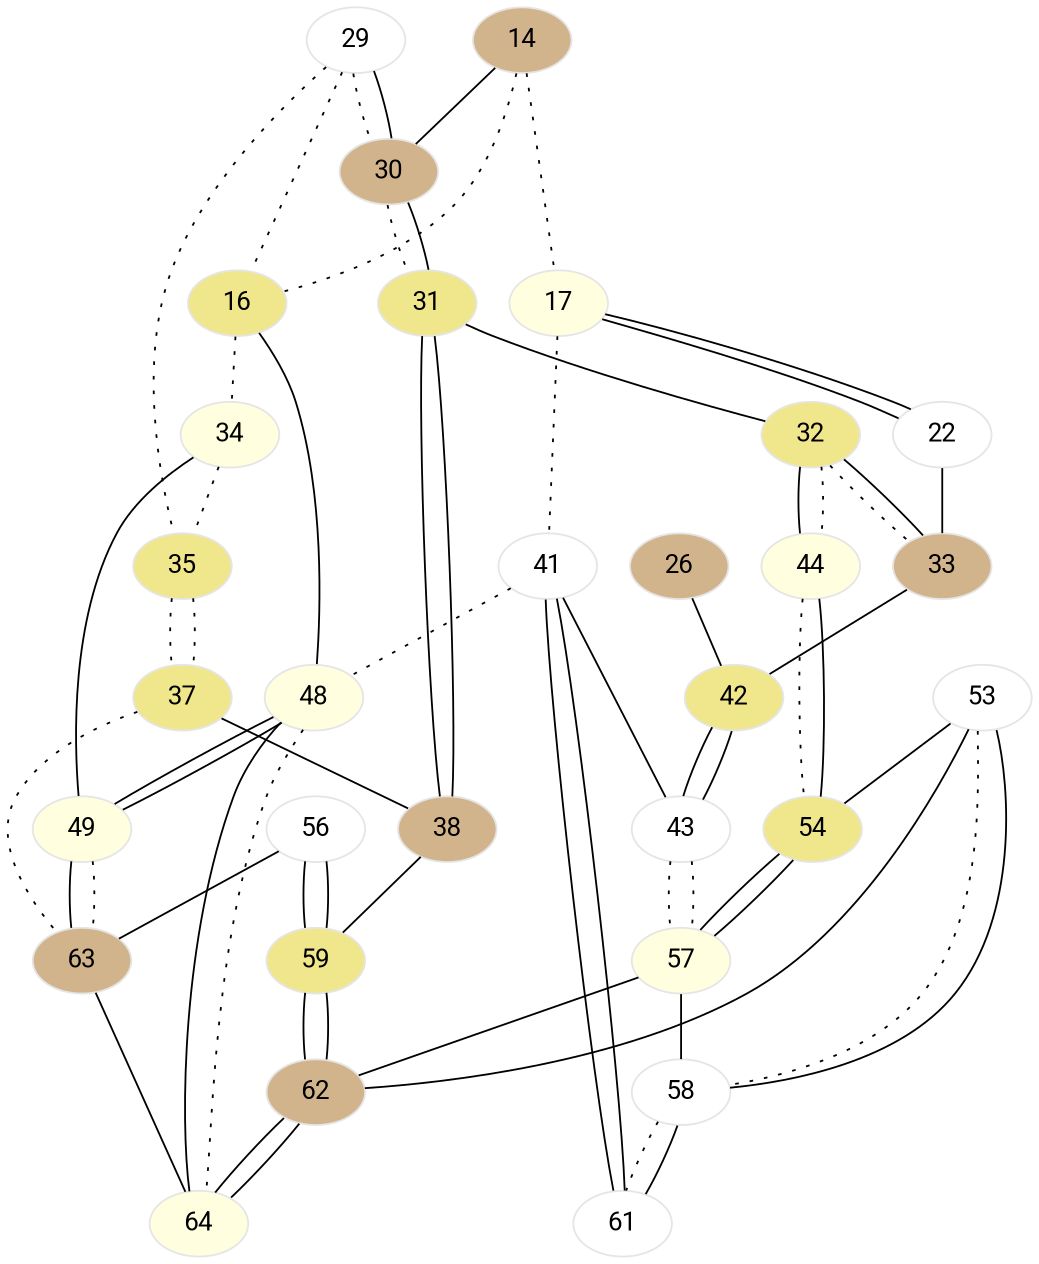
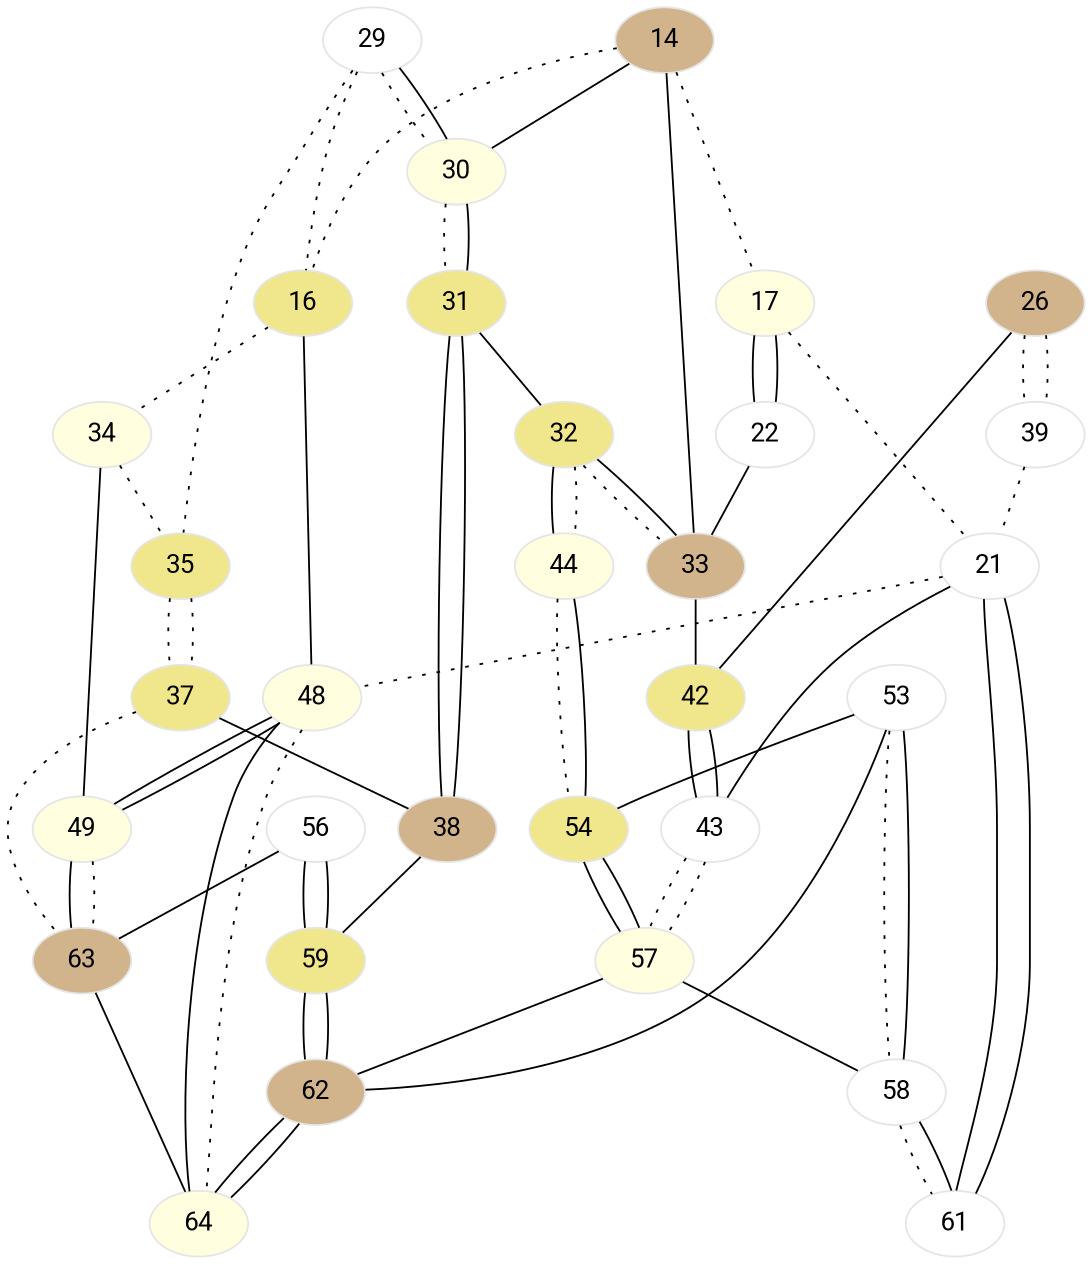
node "30": fillcolor tan -> lightyellow
edge "14" -- "33": added
node "39": added
node "41": label "41" -> "21"
